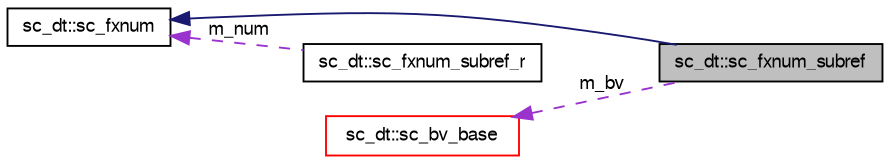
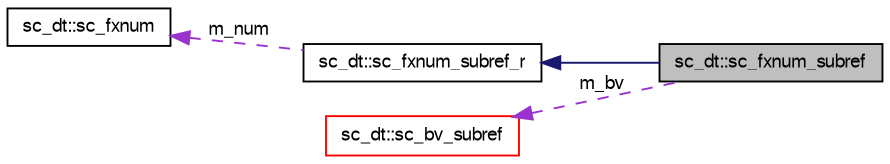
edge "sc_dt::sc_fxnum_subref" -> "sc_dt::sc_fxnum": now "sc_dt::sc_fxnum_subref" -> "sc_dt::sc_fxnum_subref_r"
node "sc_dt::sc_bv_base": label "sc_dt::sc_bv_base" -> "sc_dt::sc_bv_subref"
